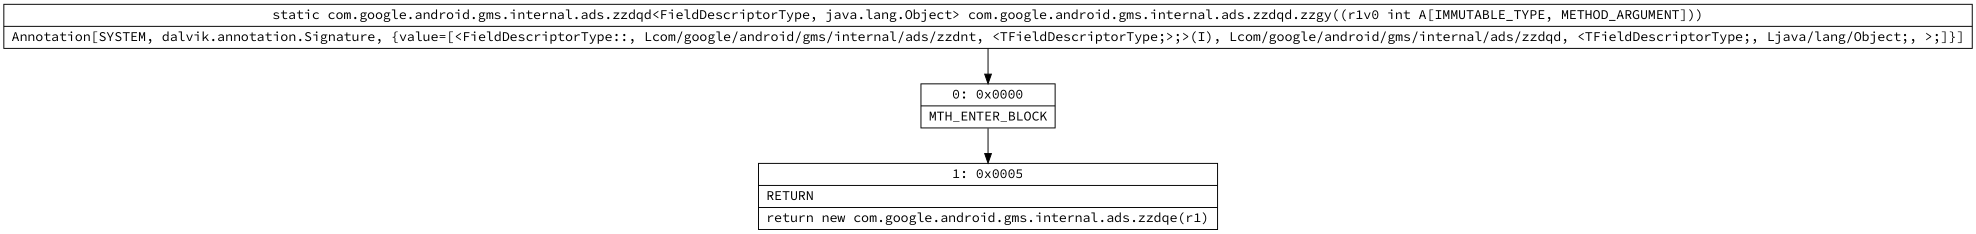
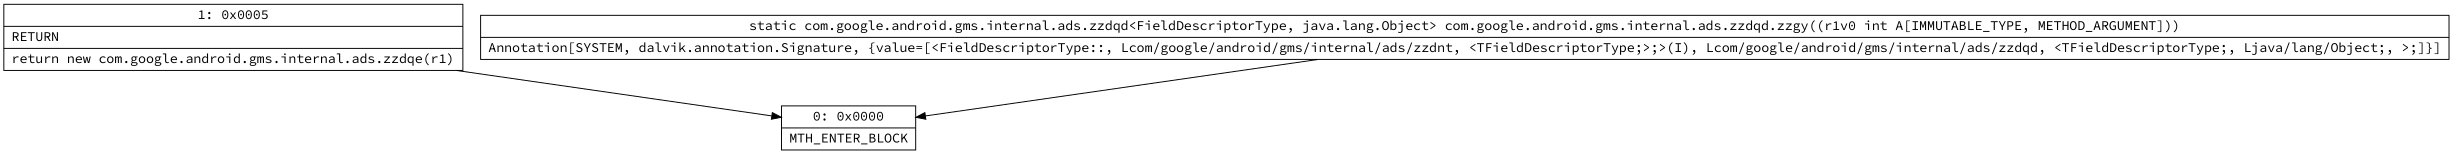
edge "0: 0x0000" -> "1: 0x0005": reversed
